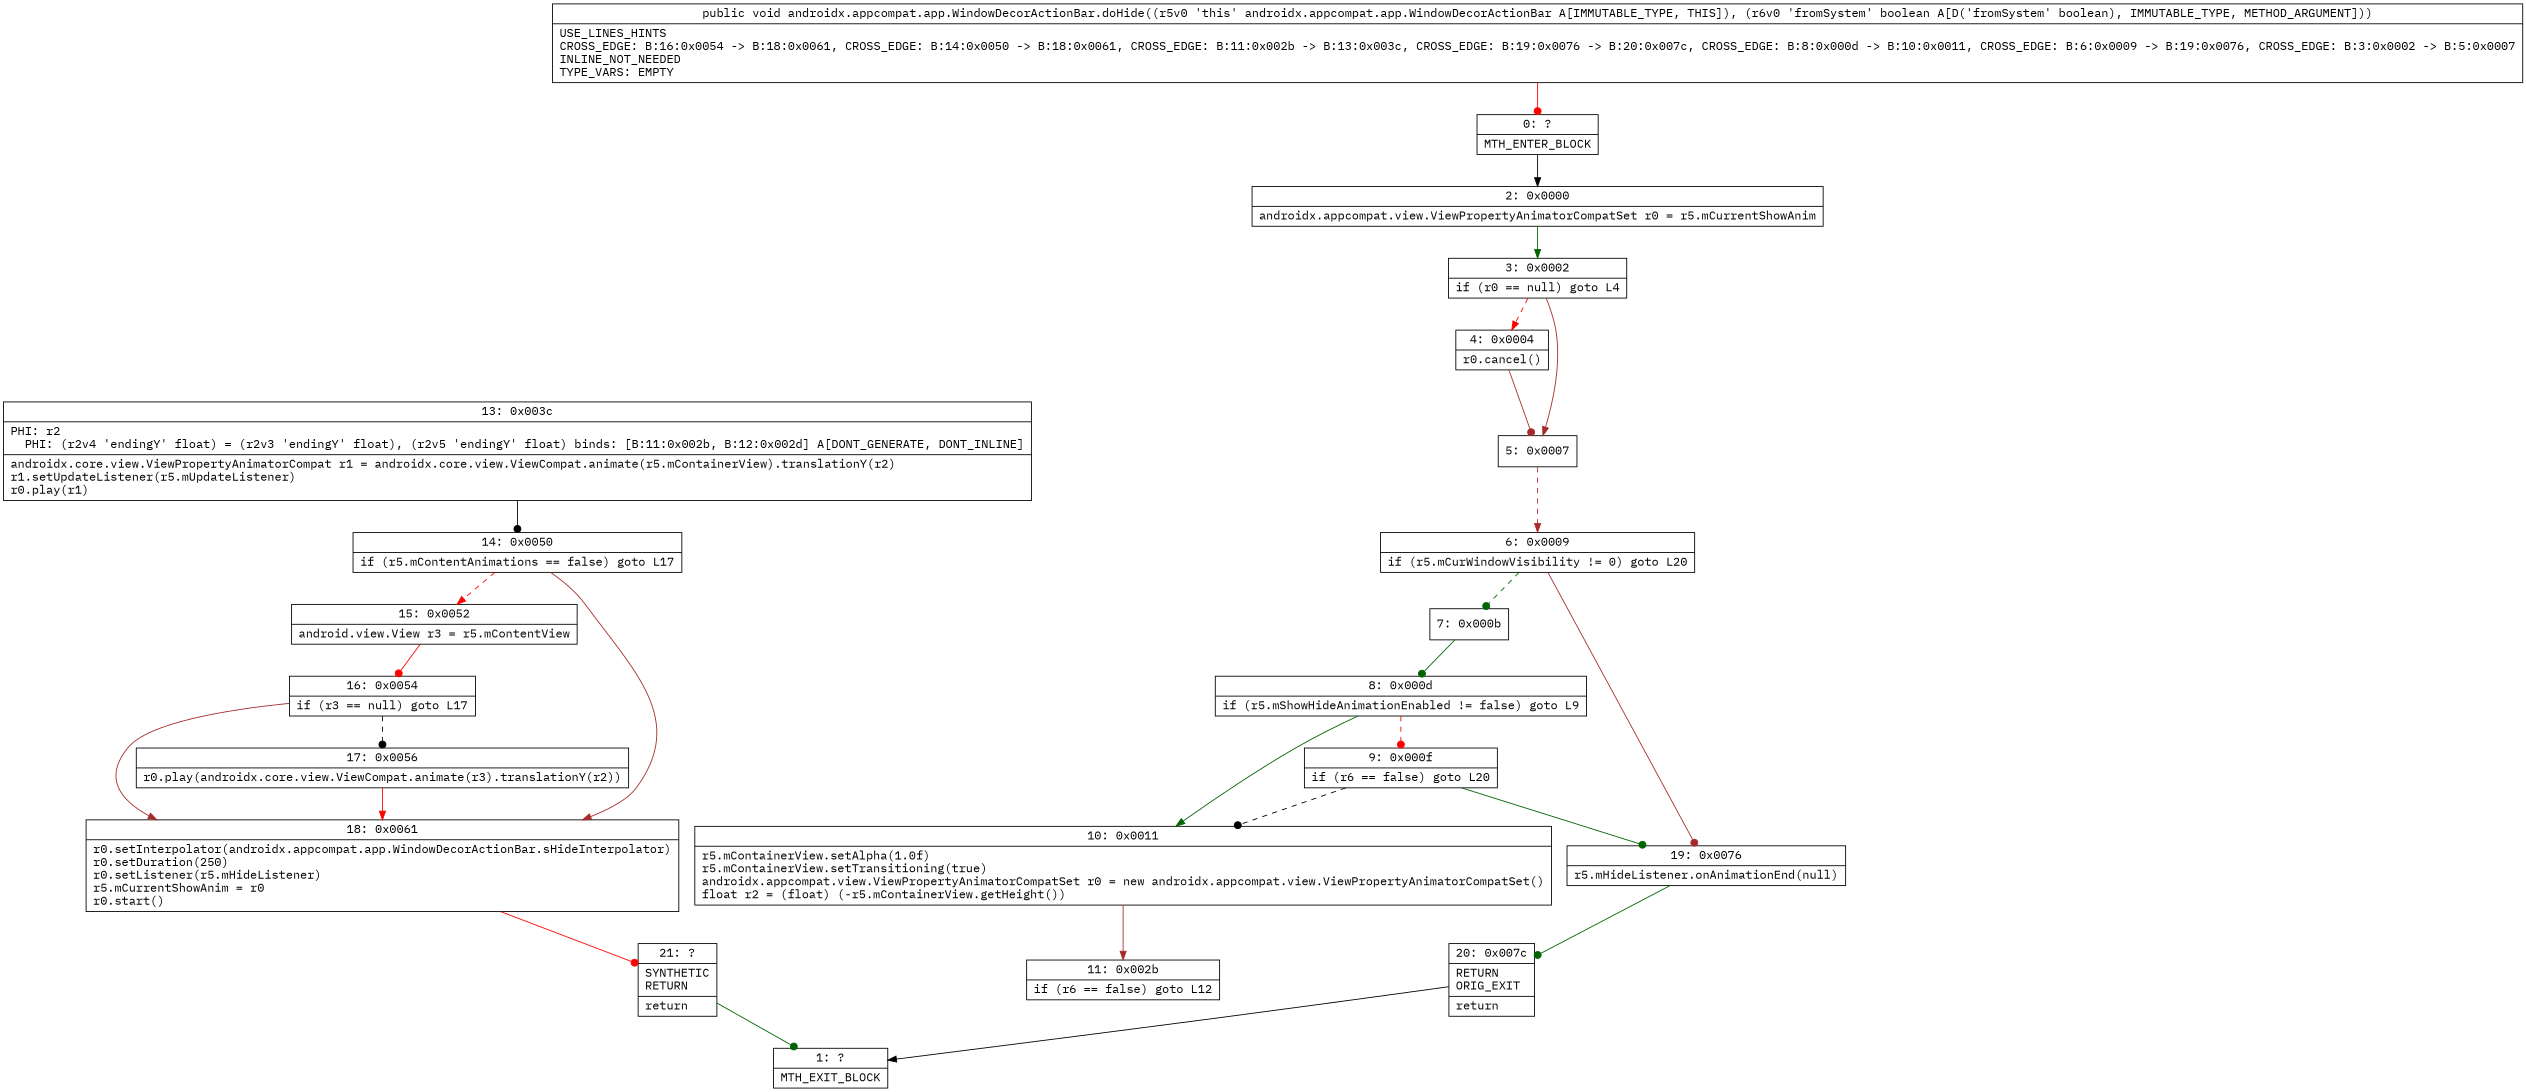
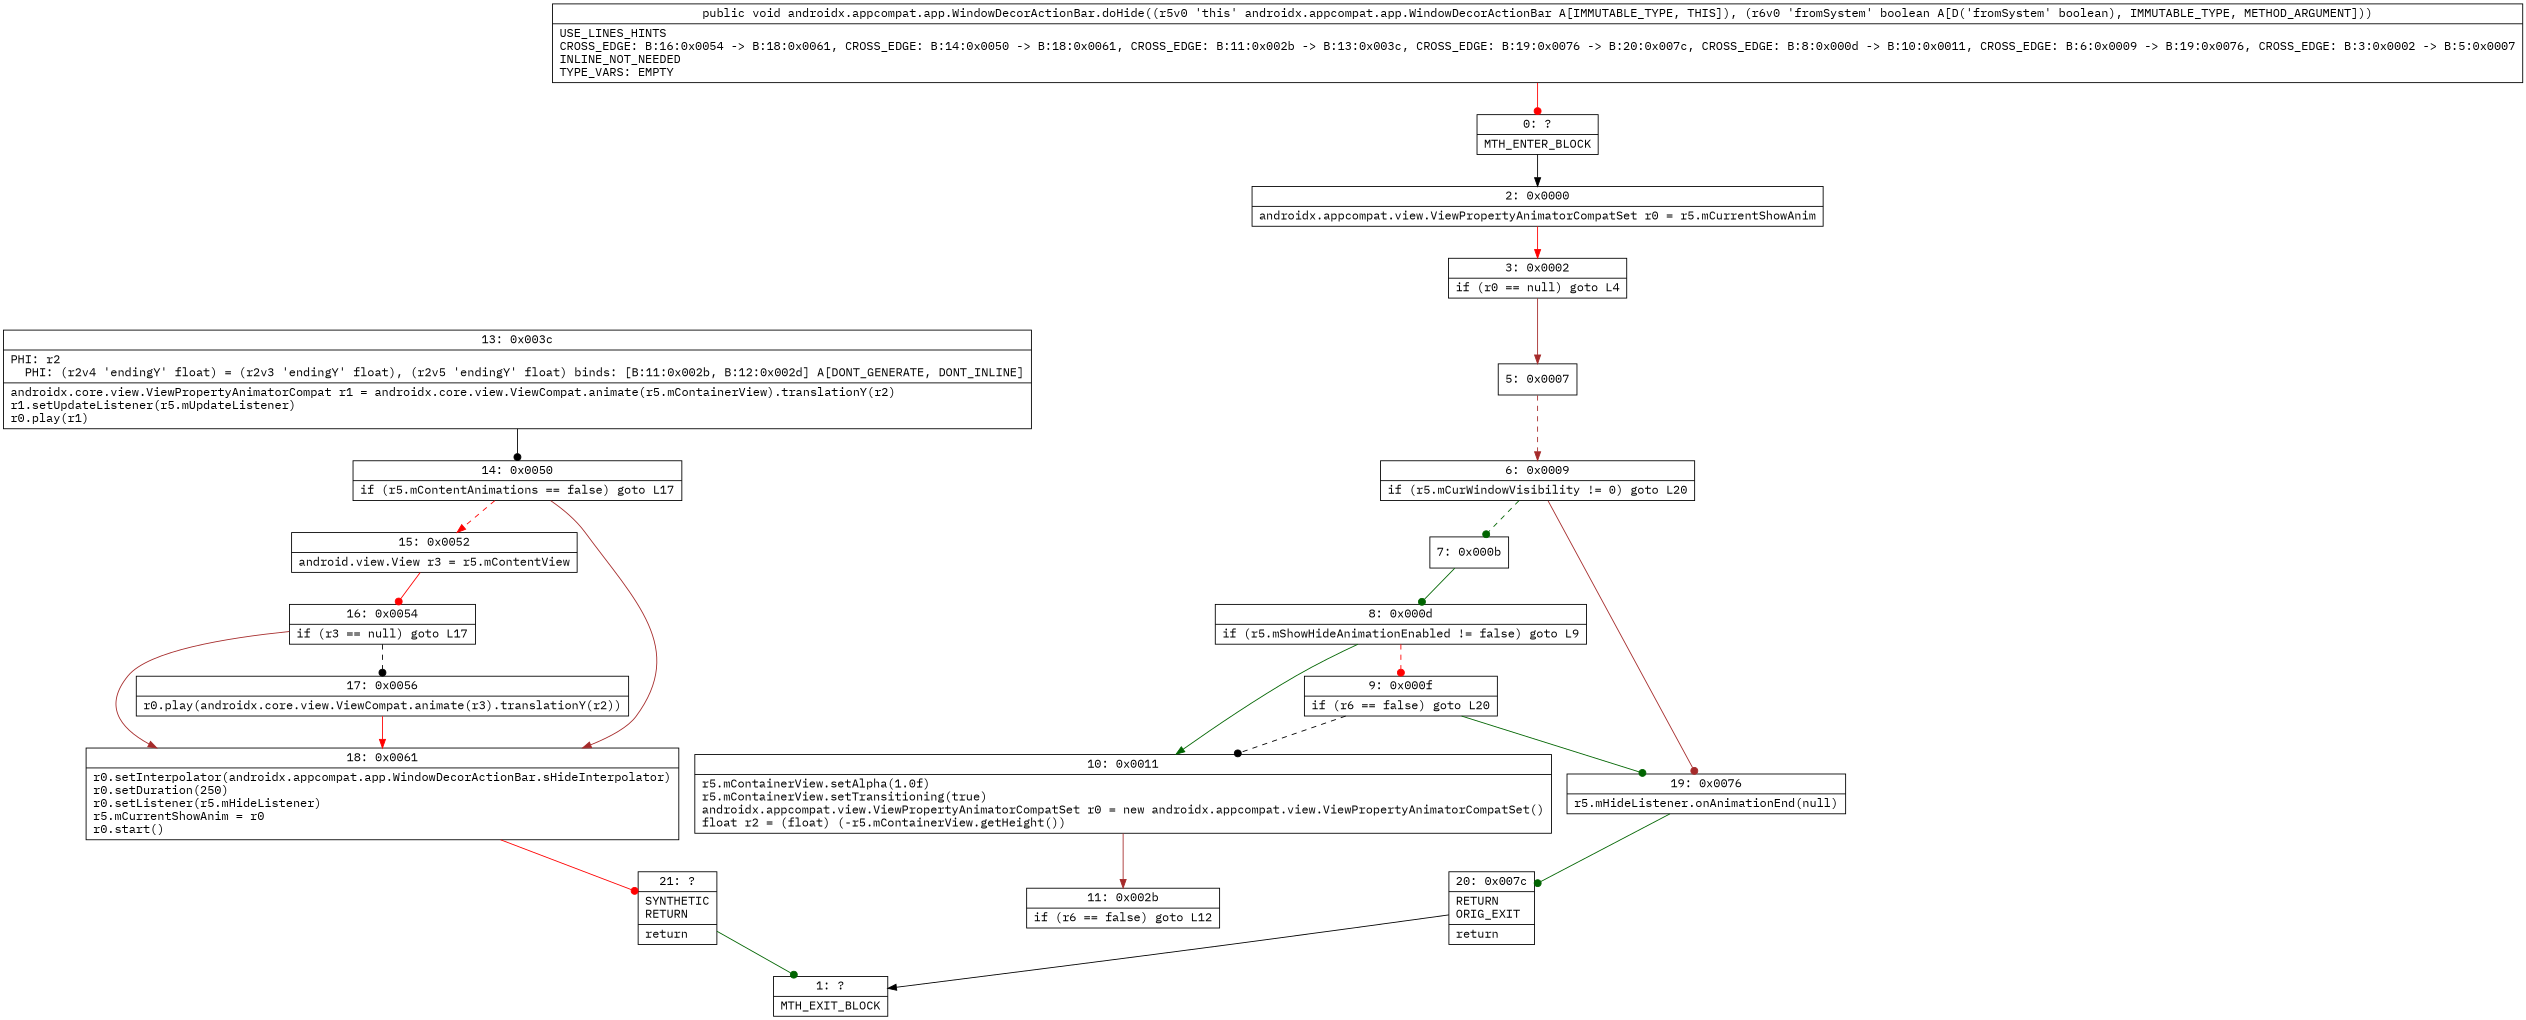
edge "2: 0x0000" -> "3: 0x0002": color darkgreen -> red
node "4: 0x0004": removed
